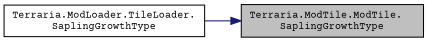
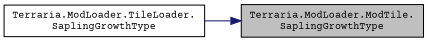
node "Terraria.ModTile.ModTile. SaplingGrowthType": label "Terraria.ModTile.ModTile. SaplingGrowthType" -> "Terraria.ModLoader.ModTile. SaplingGrowthType"
